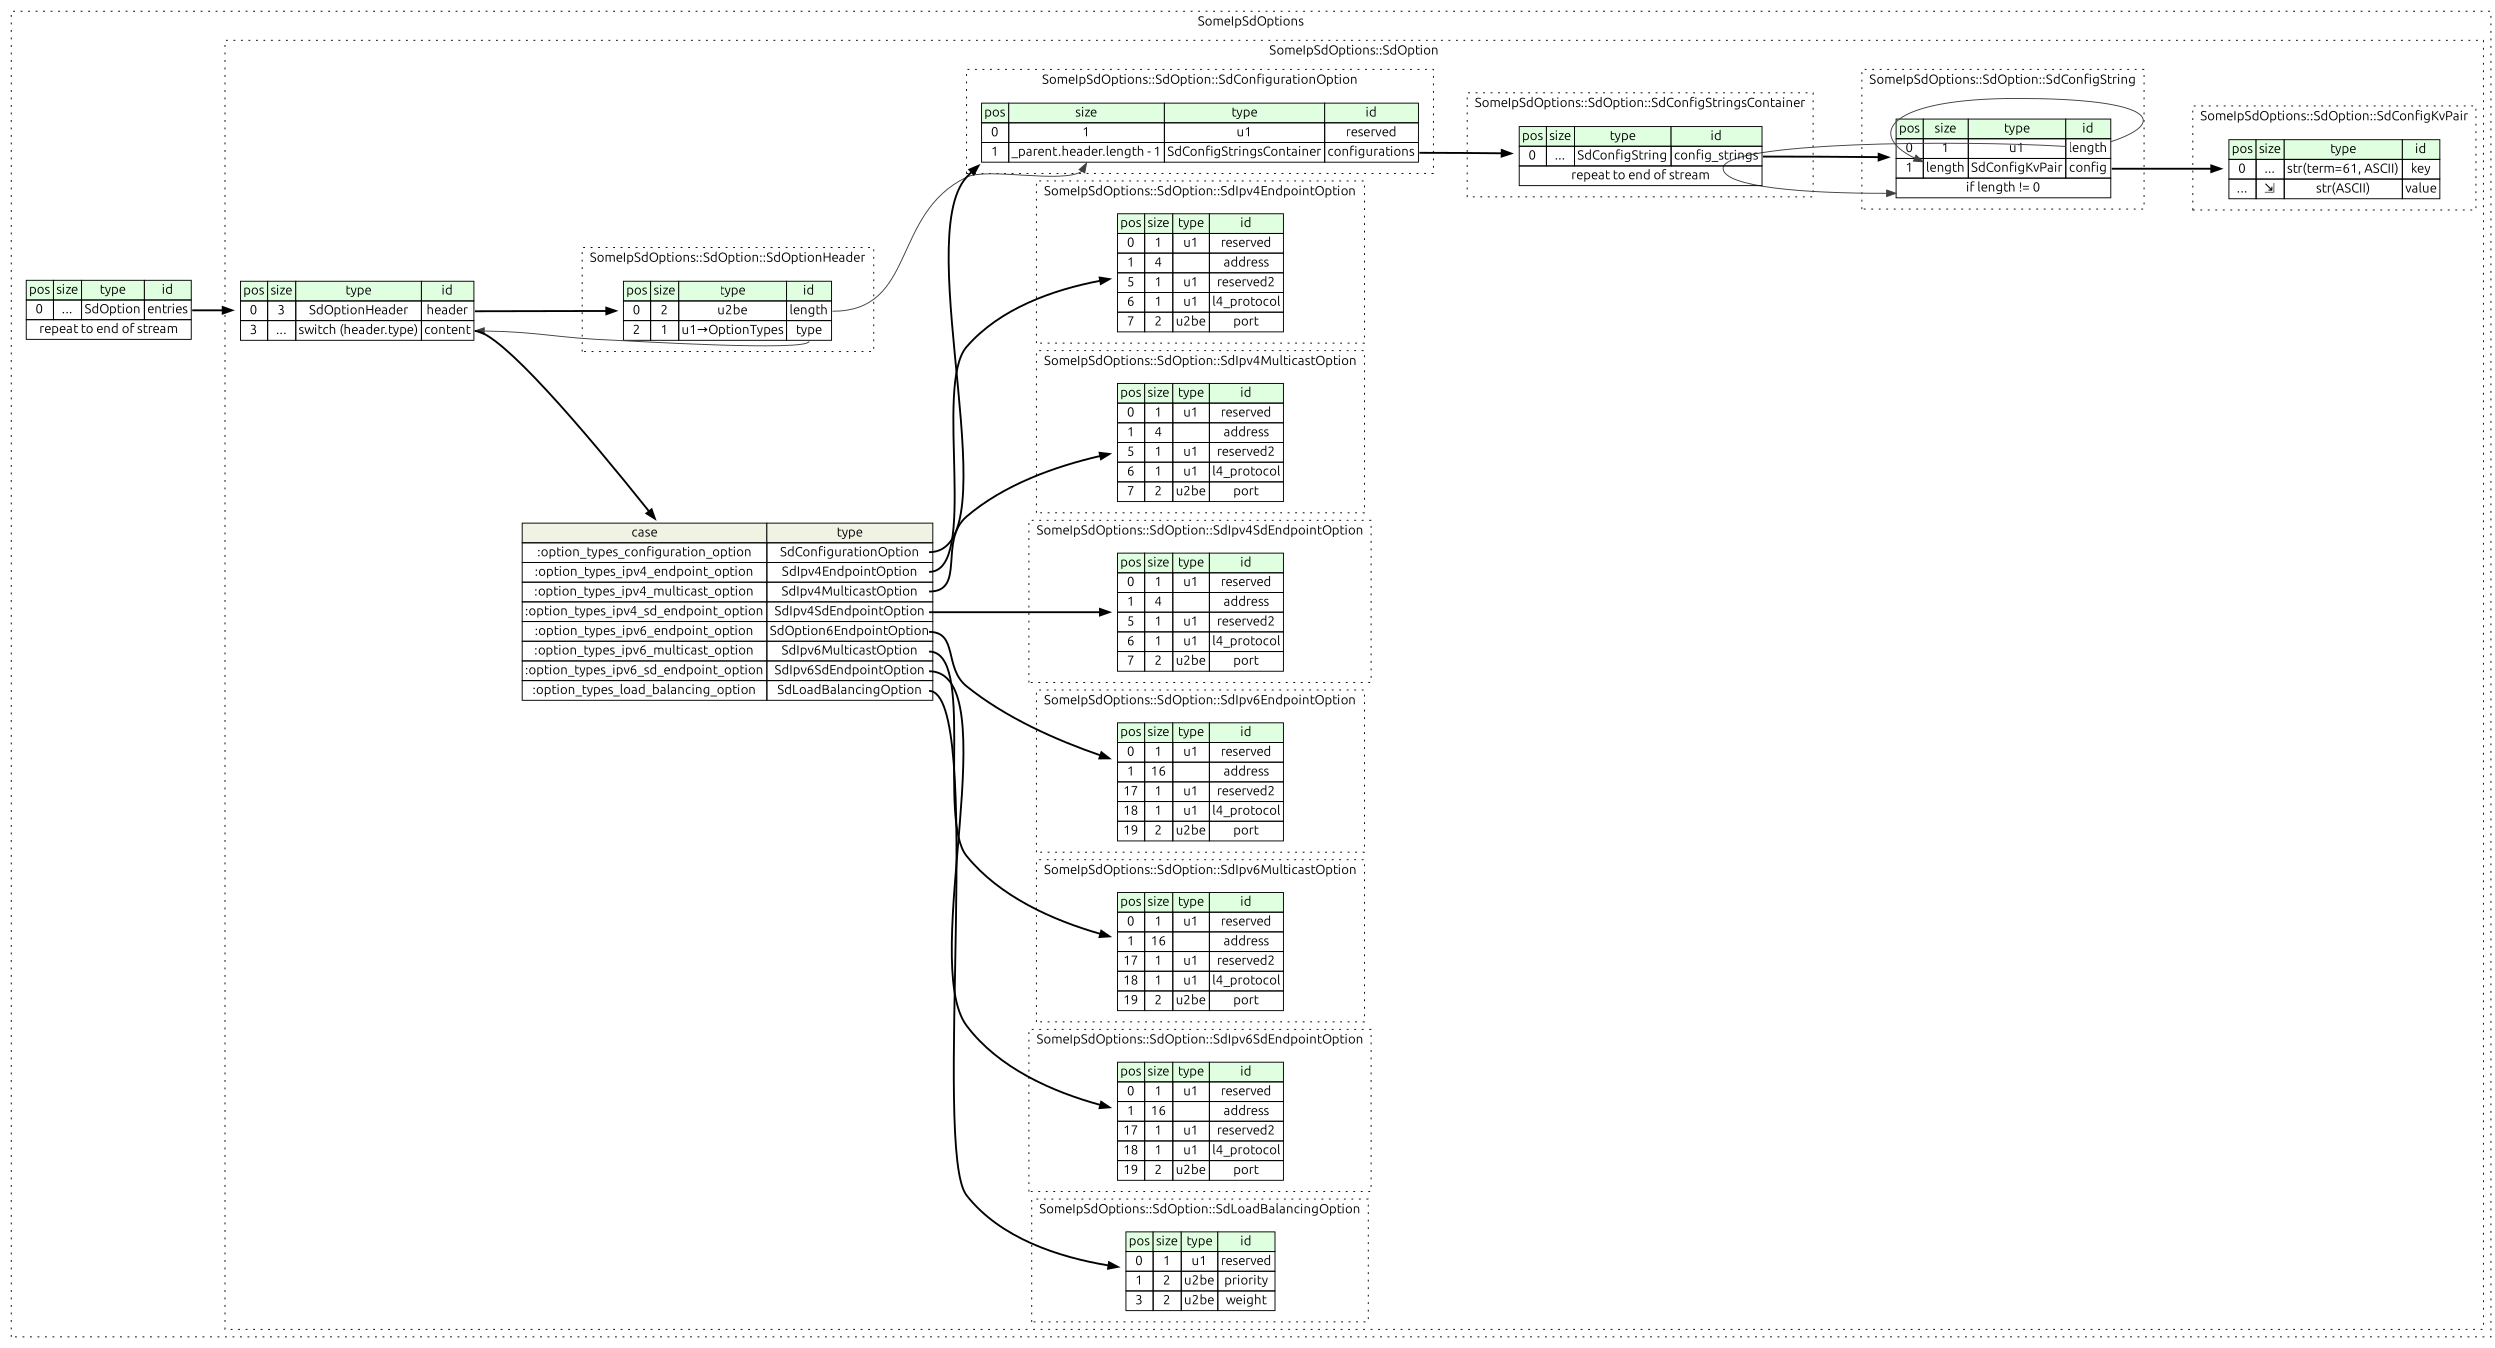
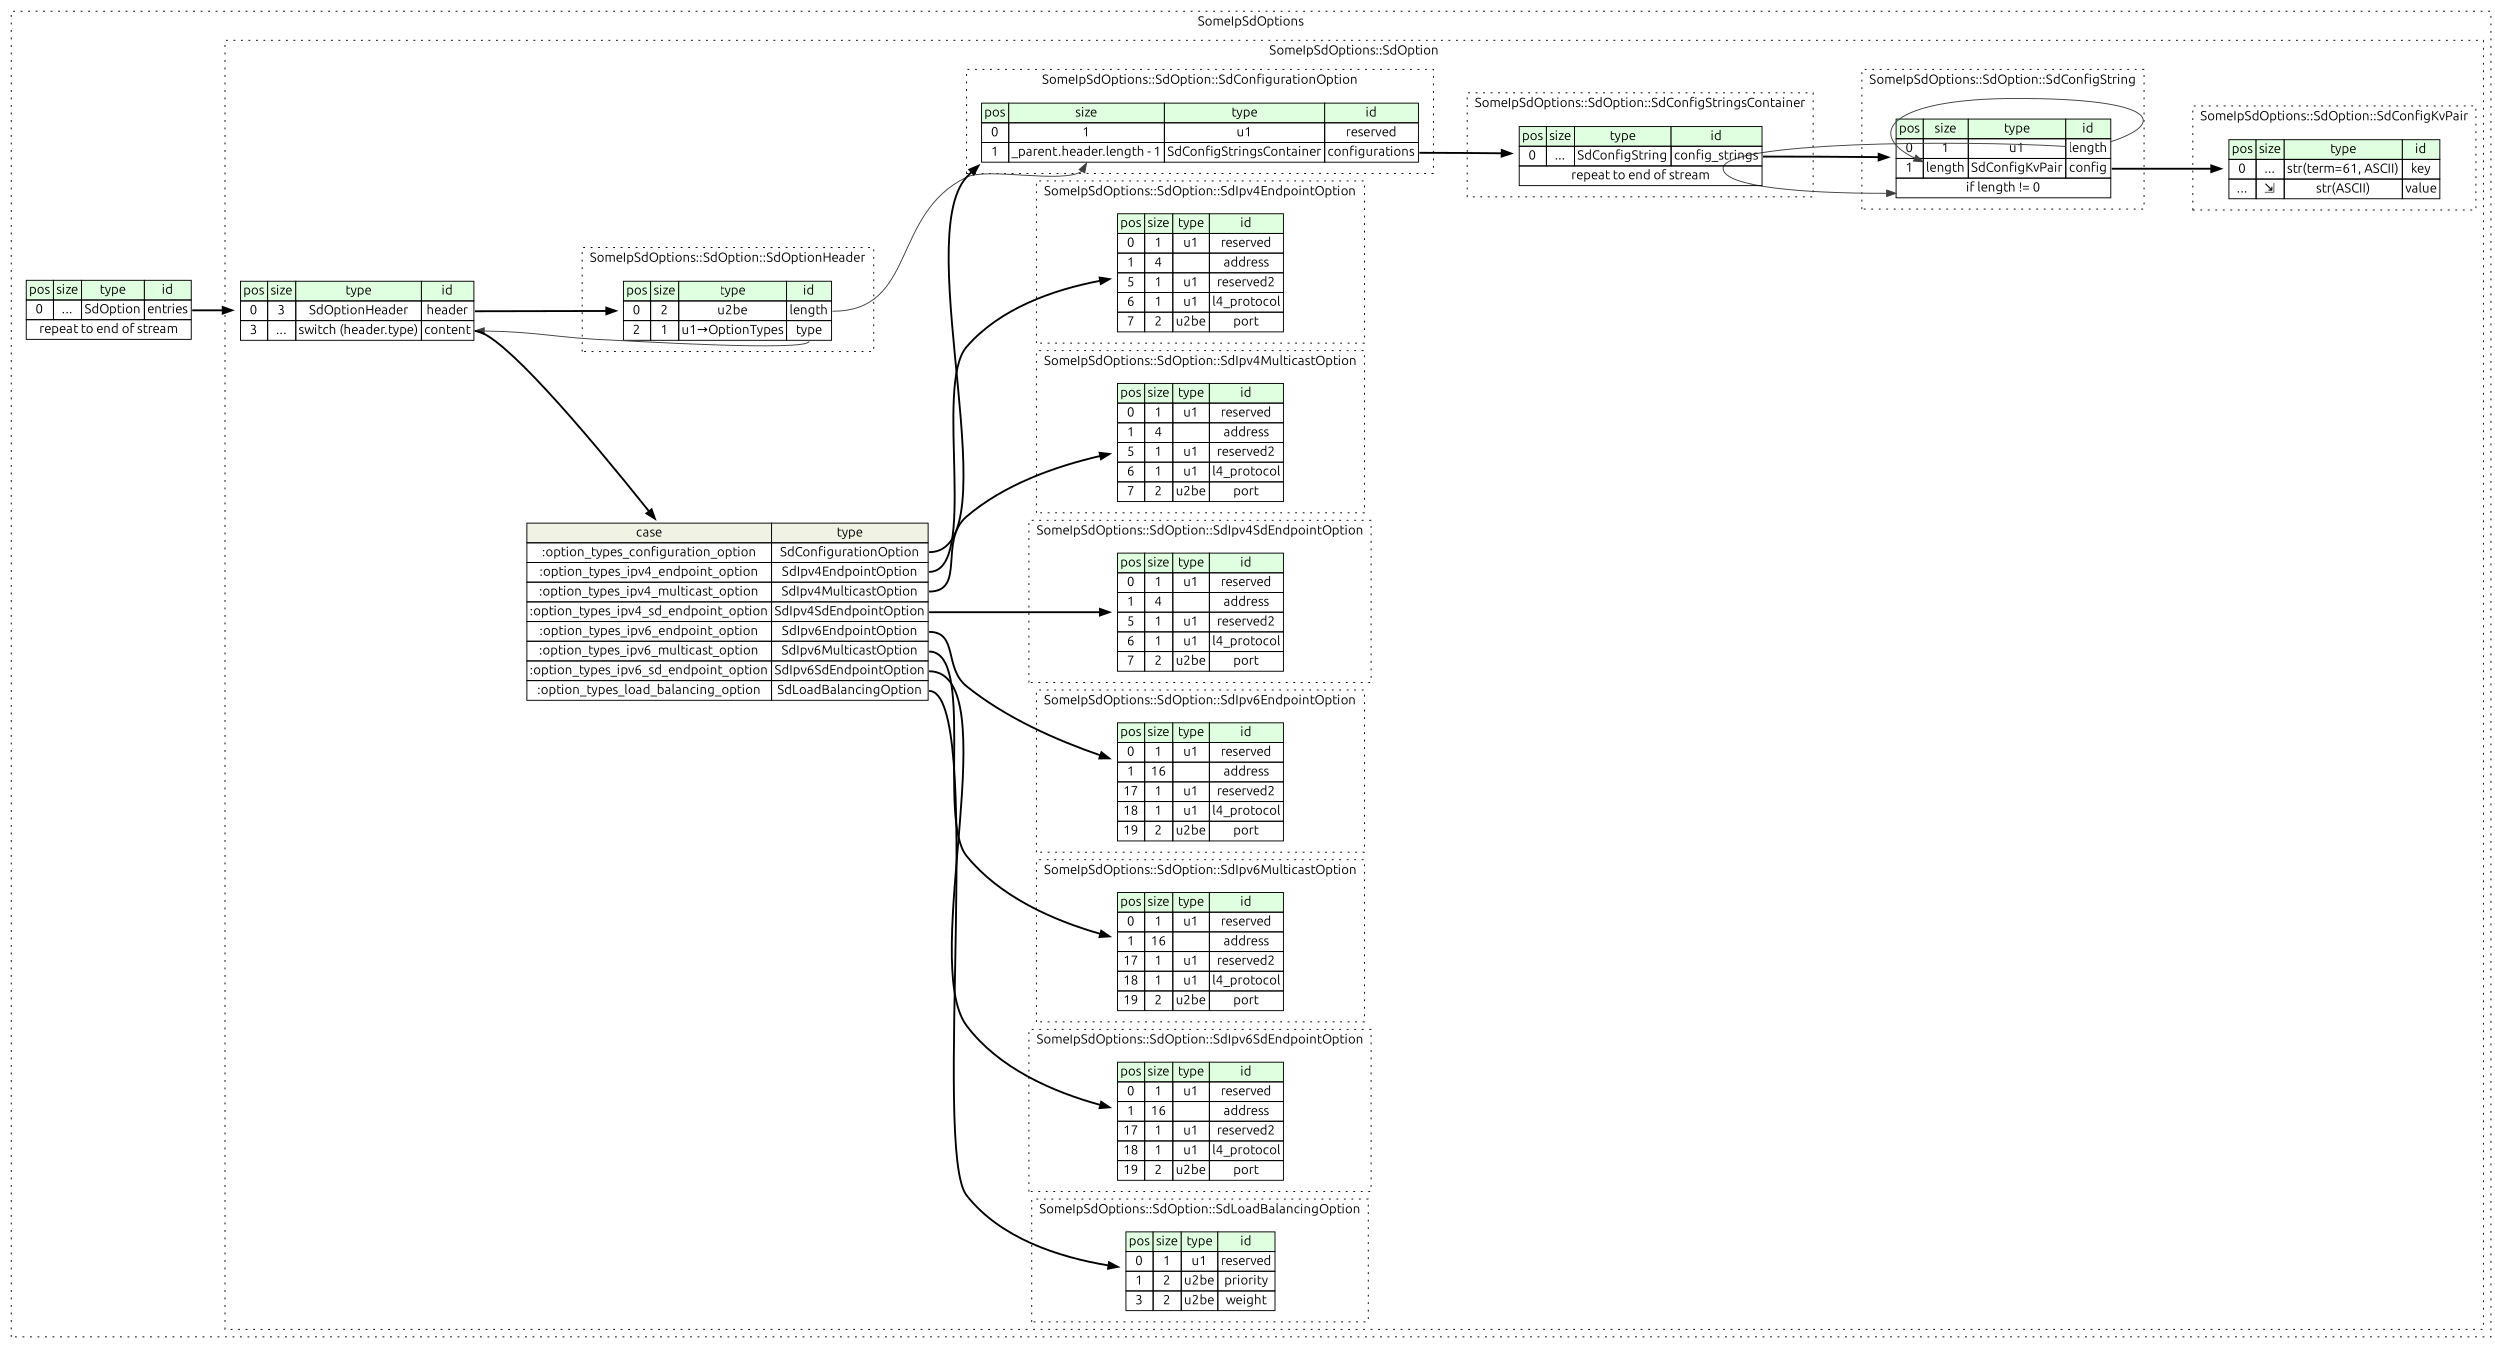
node "case": text "SdOption6EndpointOption" -> "SdIpv6EndpointOption"
